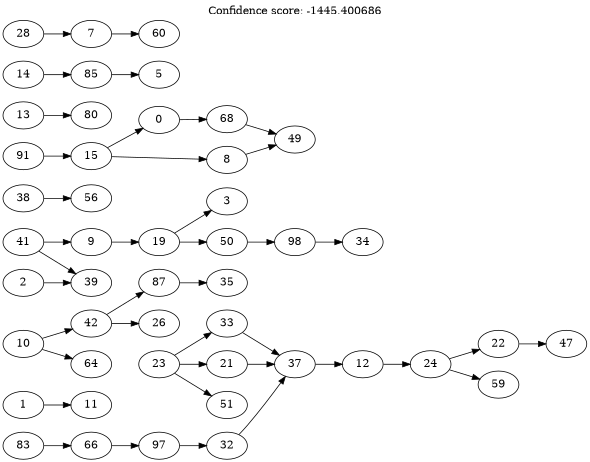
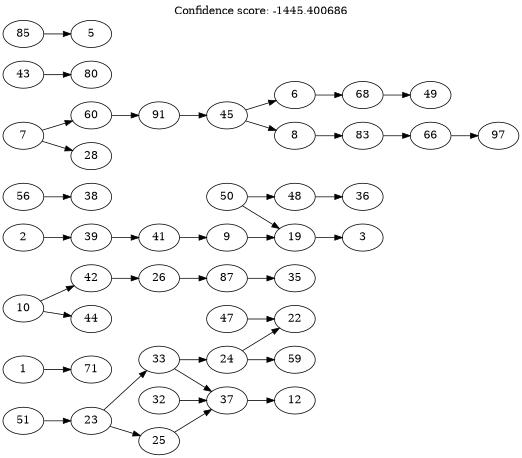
edge "28" -> "7": reversed
node "14": removed
node "13": label "13" -> "43"
edge "60" -> "91": added
node "0": label "0" -> "6"
edge "8" -> "49": now "8" -> "83"
node "15": label "15" -> "45"
edge "38" -> "56": reversed
edge "19" -> "50": reversed
node "98": label "98" -> "48"
node "34": label "34" -> "36"
edge "41" -> "39": reversed
edge "42" -> "87": now "26" -> "87"
edge "22" -> "47": reversed
node "64": label "64" -> "44"
node "21": label "21" -> "25"
edge "12" -> "24": now "33" -> "24"
edge "23" -> "51": reversed
node "11": label "11" -> "71"
edge "97" -> "32": removed
